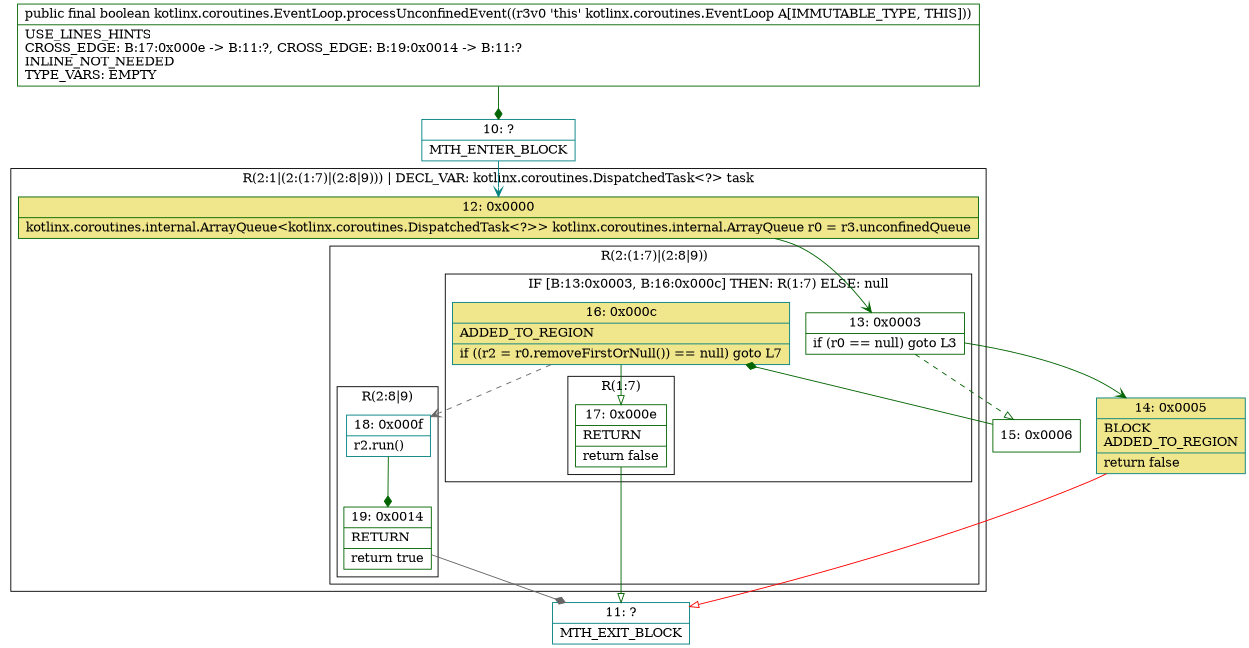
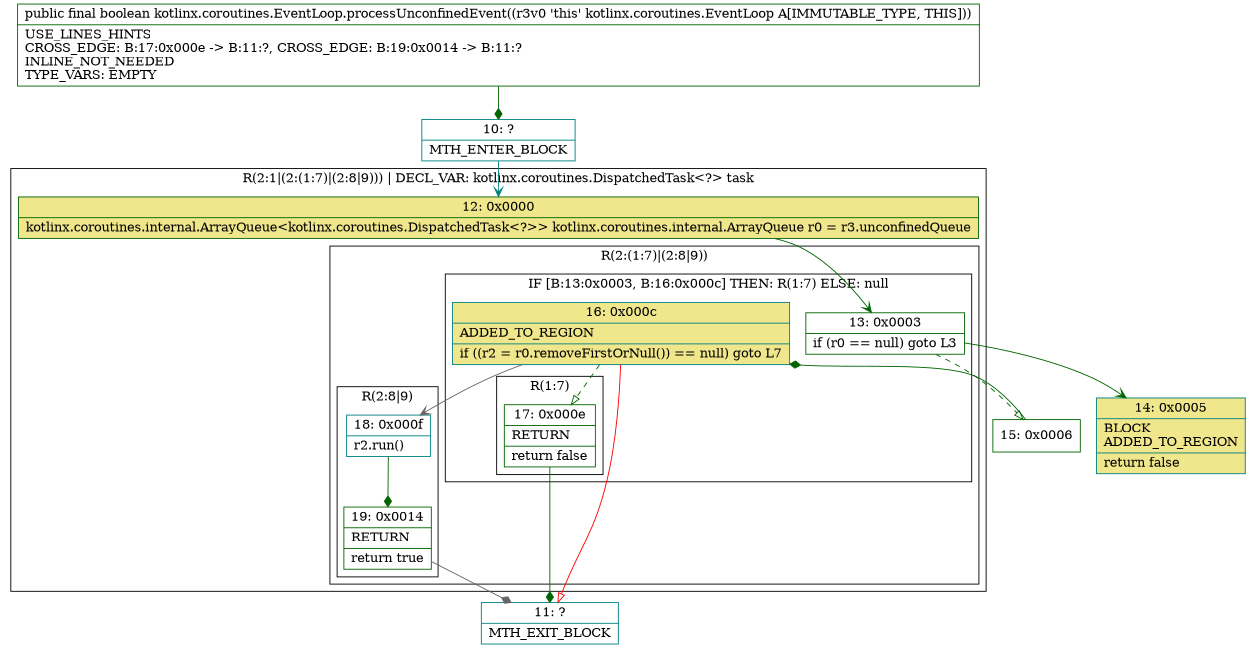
edge "16: 0x000c" -> "17: 0x000e": style solid -> dashed
edge "16: 0x000c" -> "18: 0x000f": style dashed -> solid
edge "17: 0x000e" -> "11: ?": arrowhead onormal -> diamond
edge "14: 0x0005" -> "11: ?": now "16: 0x000c" -> "11: ?"
